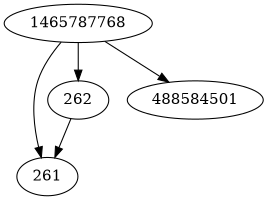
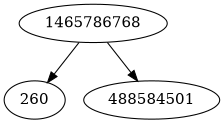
node "1465787768": label "1465787768" -> "1465786768"
node "262": label "262" -> "260"
node "261": removed
